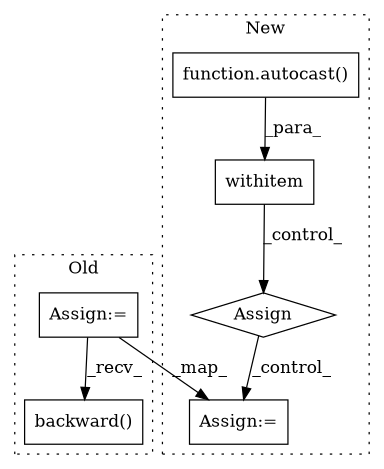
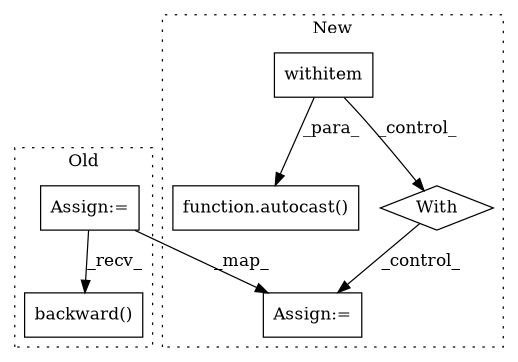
edge "function.autocast()" -> "withitem": reversed
node "Assign": label "Assign" -> "With"
